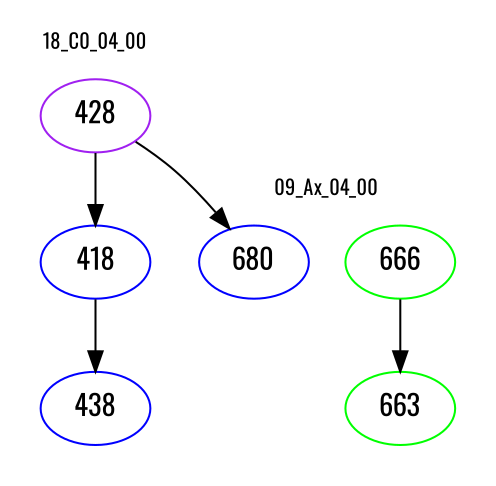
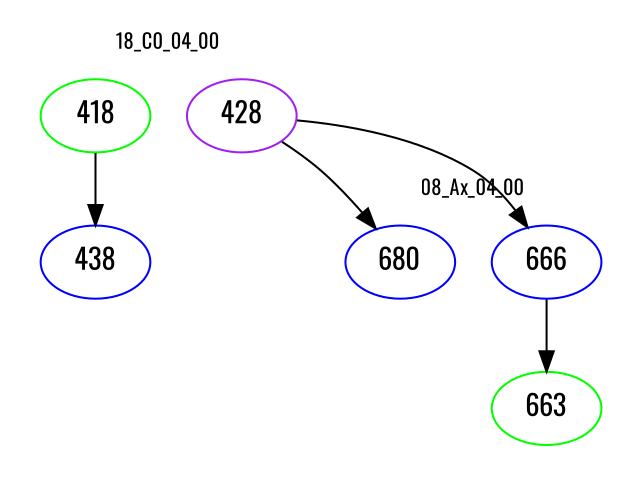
edge "428" -> "418": now "428" -> "666"
cluster "09_Ax_04_00": label "09_Ax_04_00" -> "08_Ax_04_00"
node "418": color blue -> green
node "666": color green -> blue
